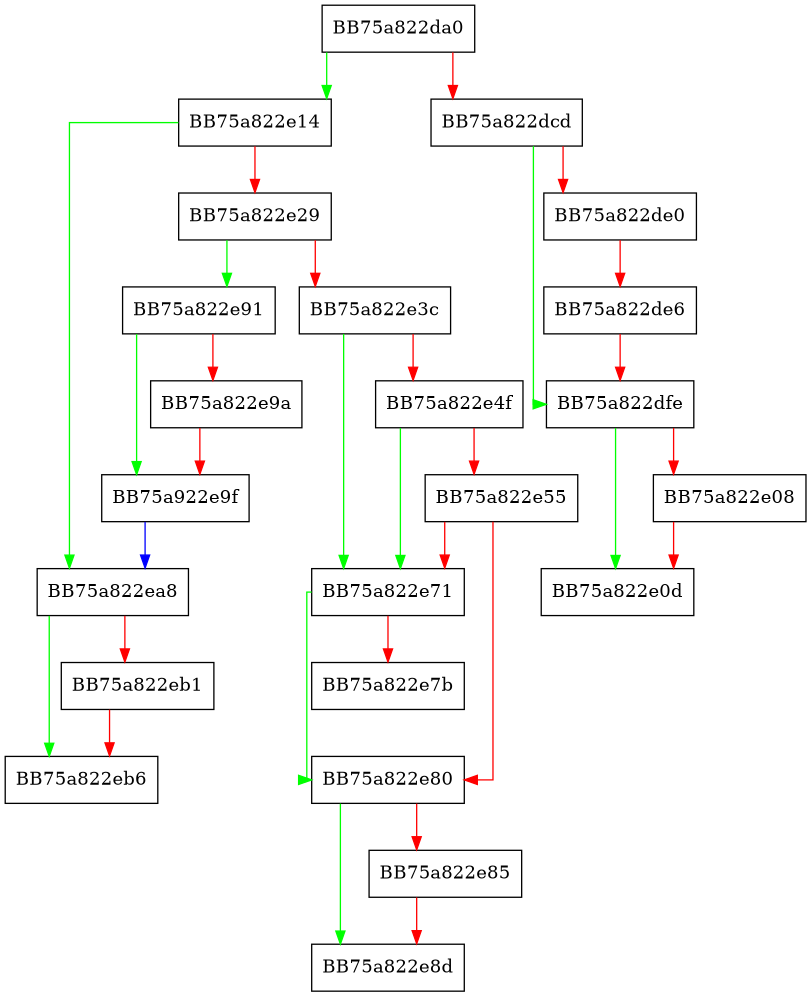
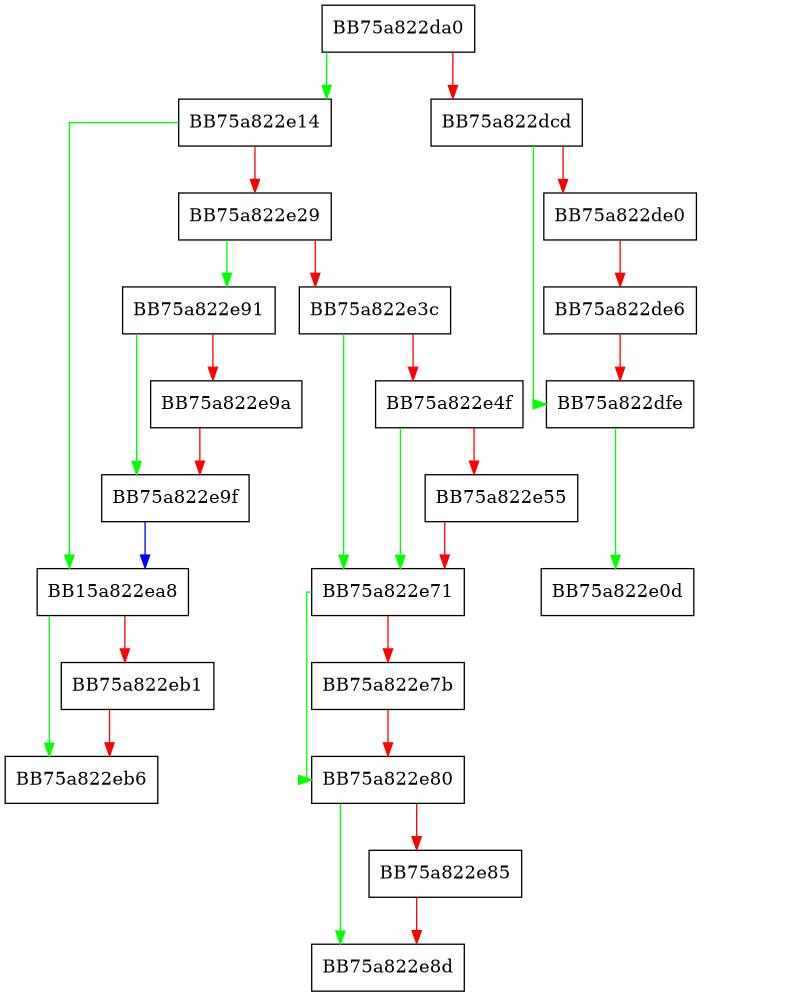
node "BB75a922e9f": label "BB75a922e9f" -> "BB75a822e9f"
node "BB75a822e08": removed
node "BB75a822ea8": label "BB75a822ea8" -> "BB15a822ea8"
edge "BB75a822e55" -> "BB75a822e80": now "BB75a822e7b" -> "BB75a822e80"
